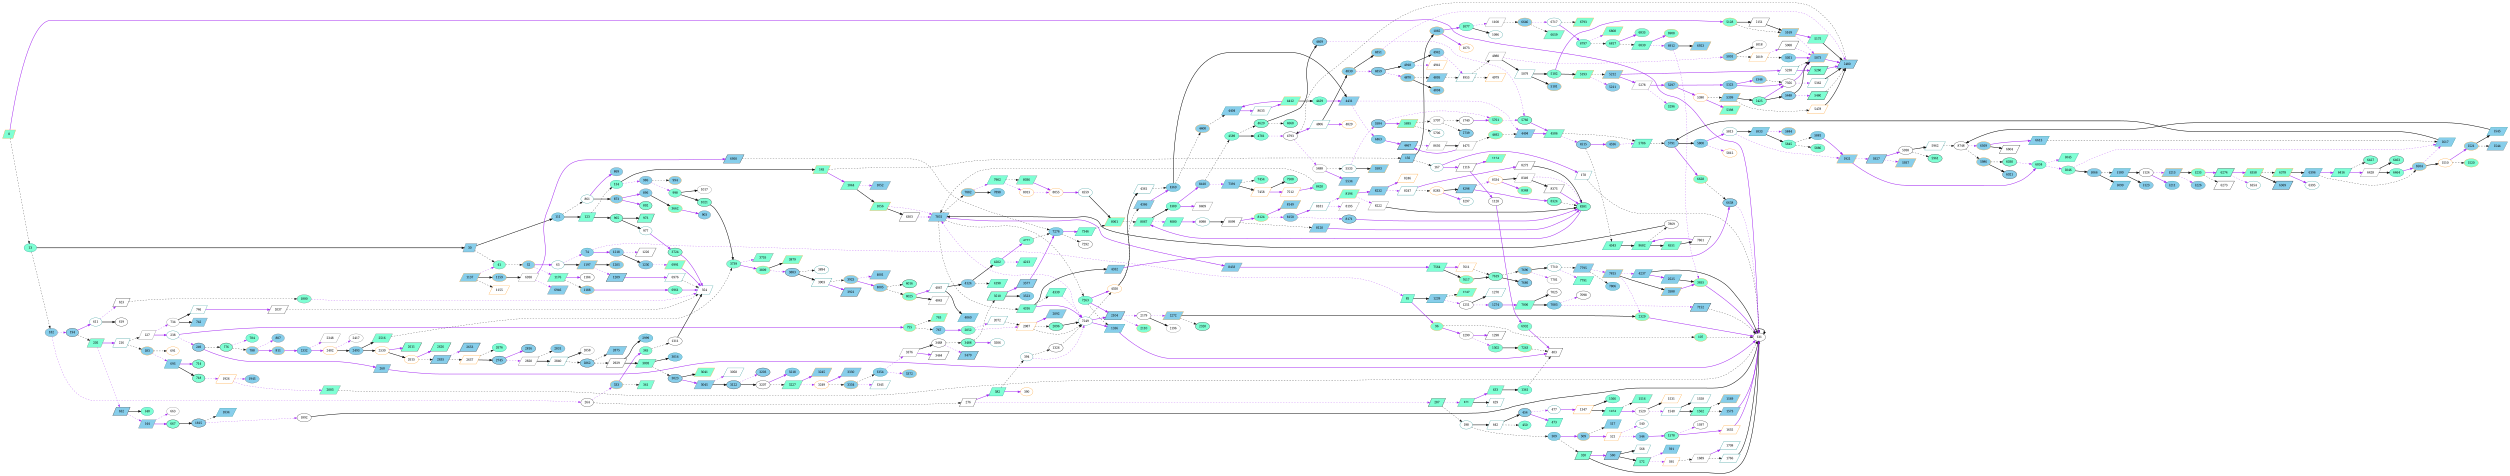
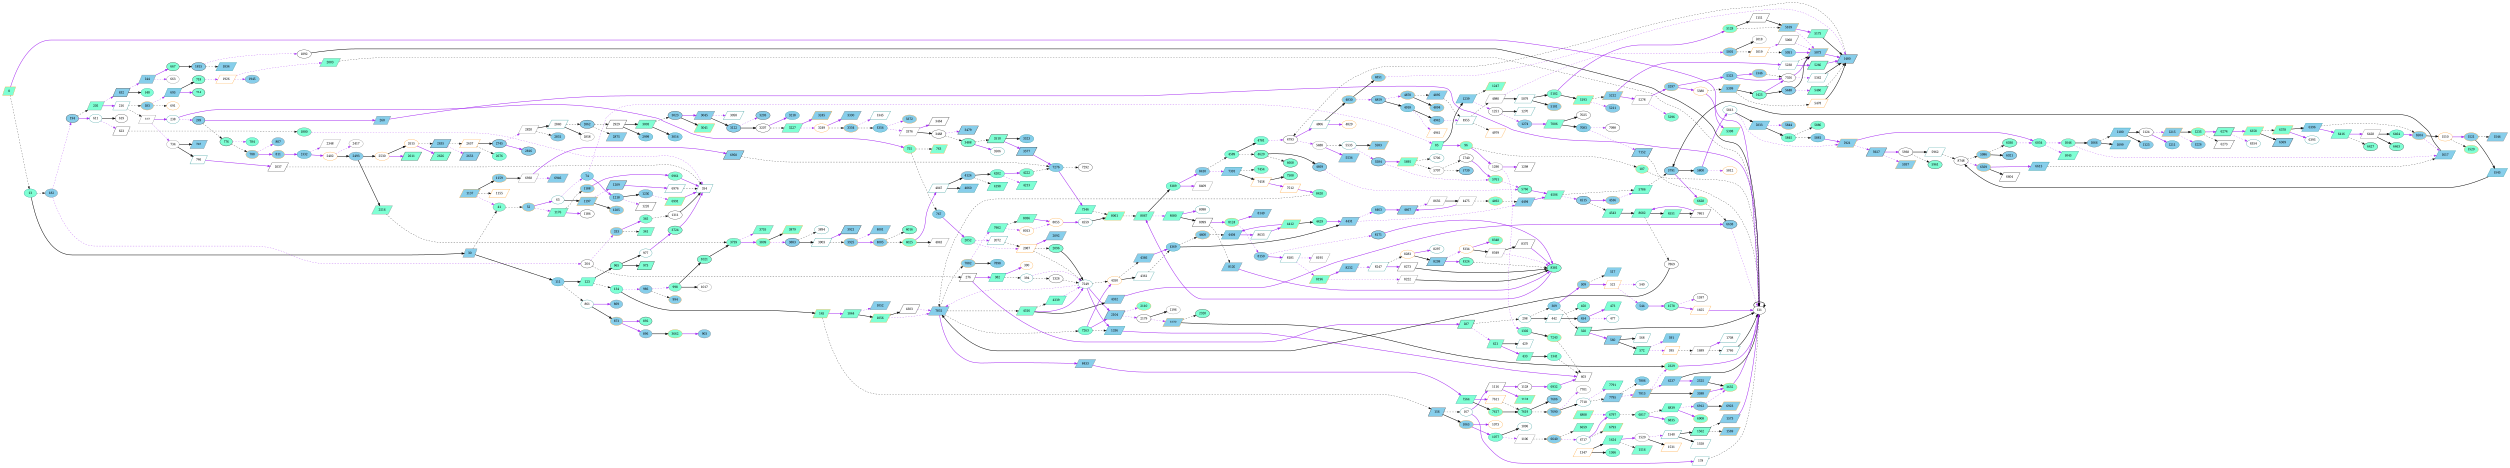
edge "6797" -> "6808": reversed
node "8246": removed
node "8149": color darkorange -> gray40
edge "8098" -> "8099": now "8080" -> "8099"
edge "276" -> "287": style dashed -> bold
edge "477" -> "1347": removed
